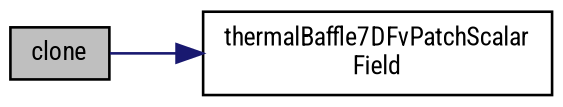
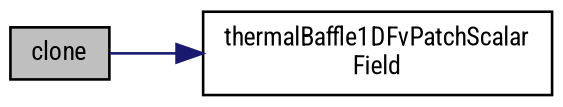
node "thermalBaffle7DFvPatchScalar Field": label "thermalBaffle7DFvPatchScalar Field" -> "thermalBaffle1DFvPatchScalar Field"
